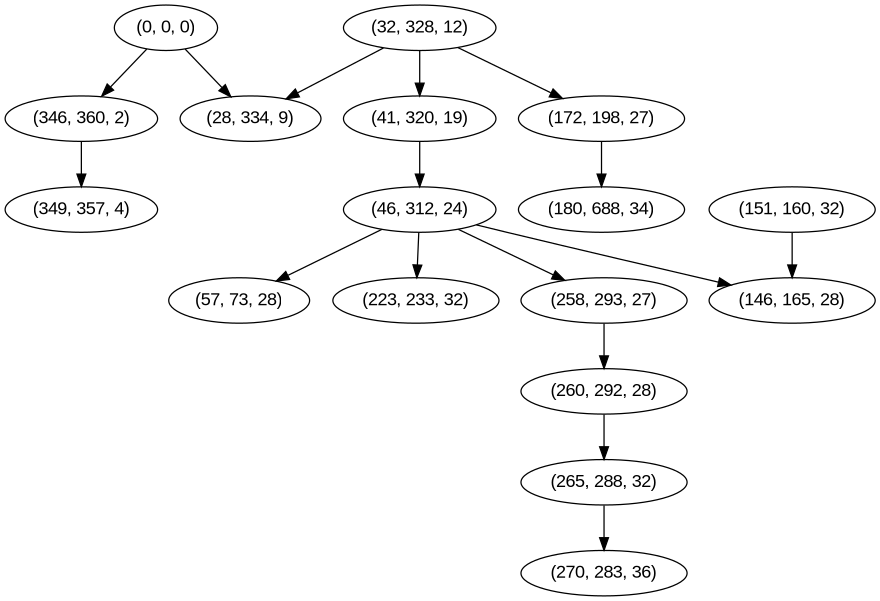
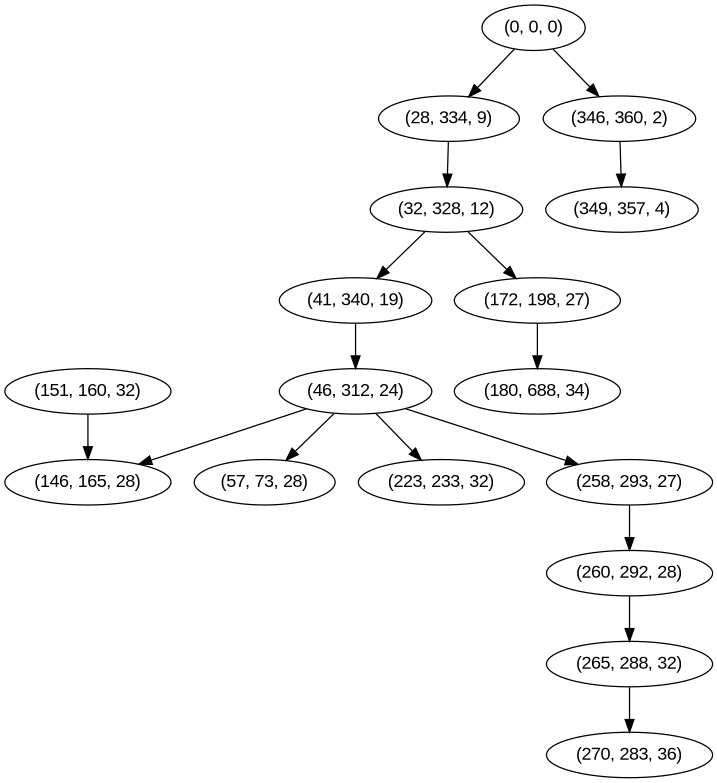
edge "(32, 328, 12)" -> "(28, 334, 9)": reversed
node "(41, 320, 19)": label "(41, 320, 19)" -> "(41, 340, 19)"
